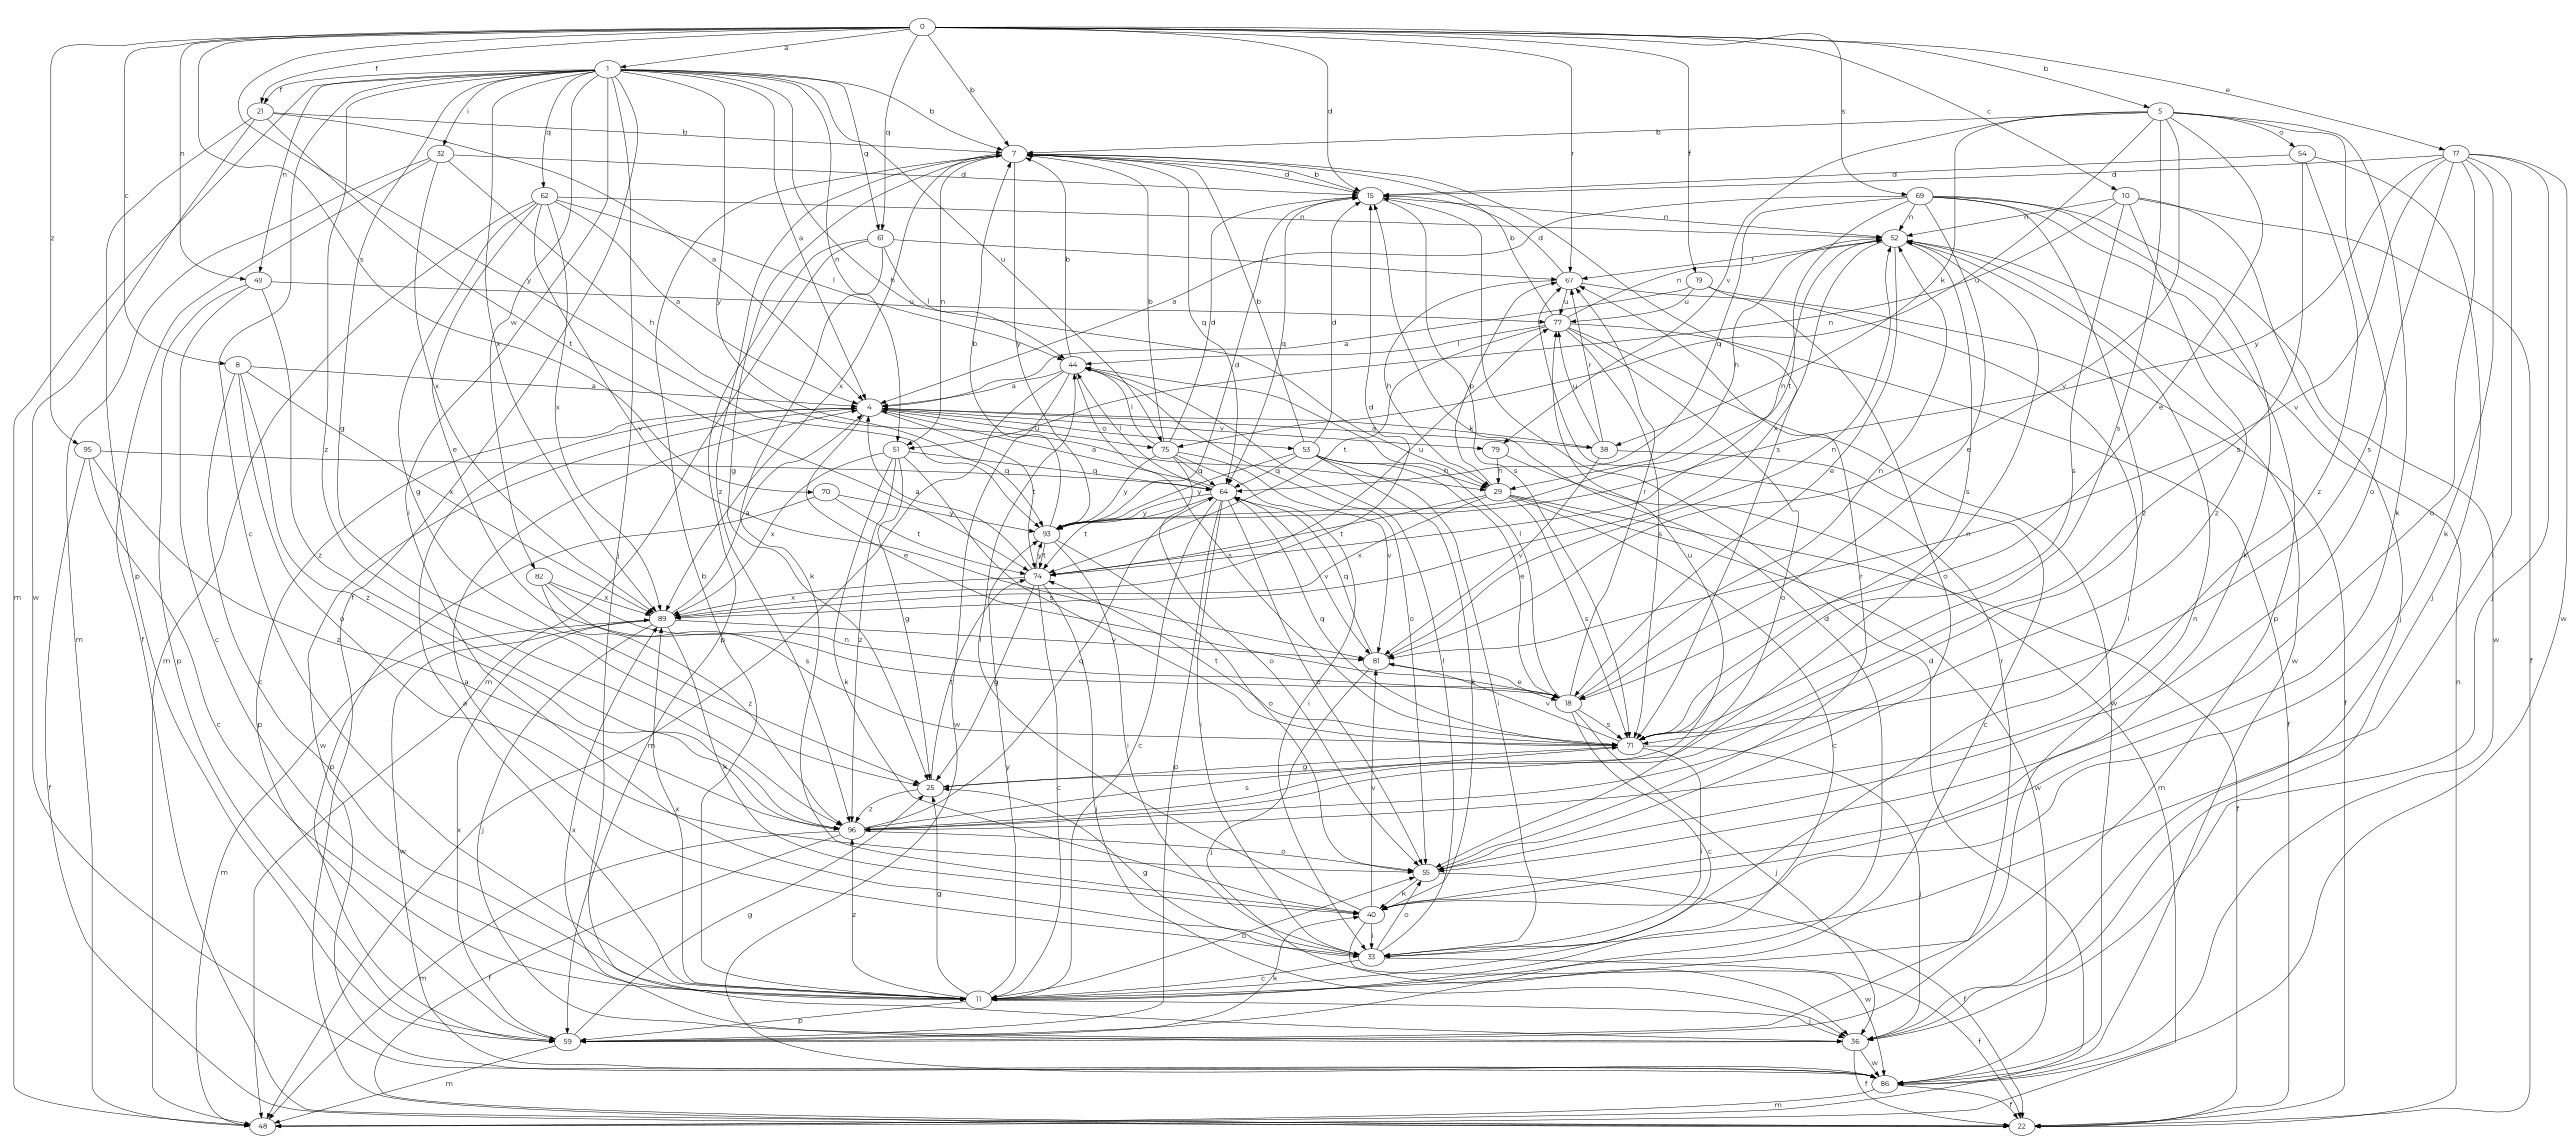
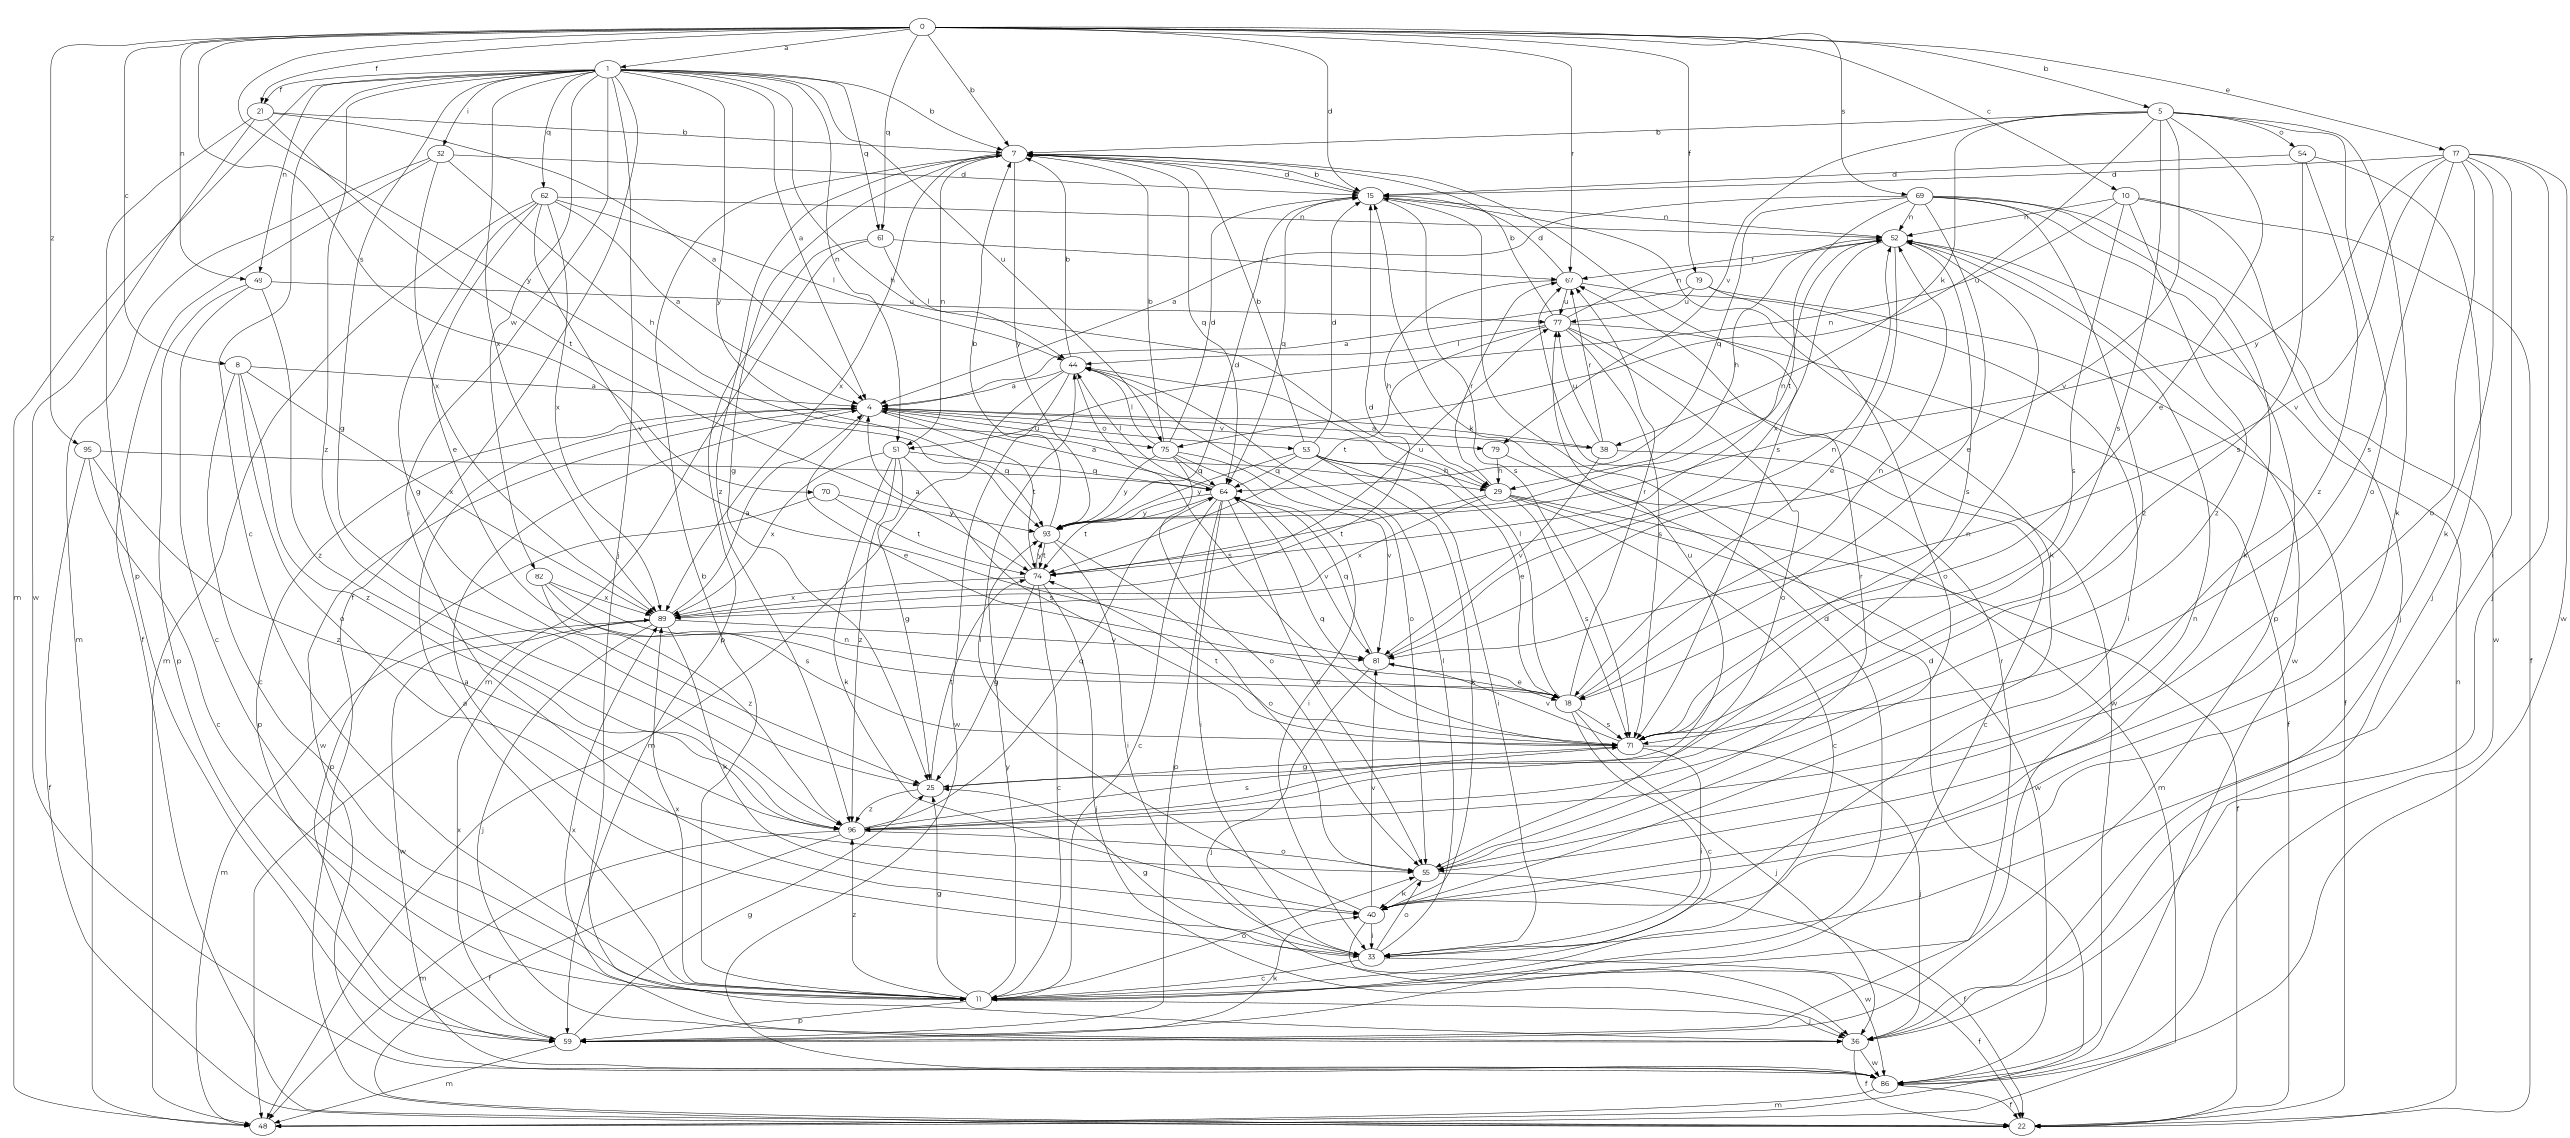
edge "29" -> "67": label "p" -> "r"
edge "61" -> "40": now "15" -> "40"
